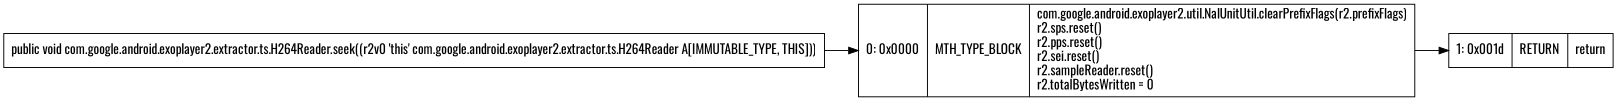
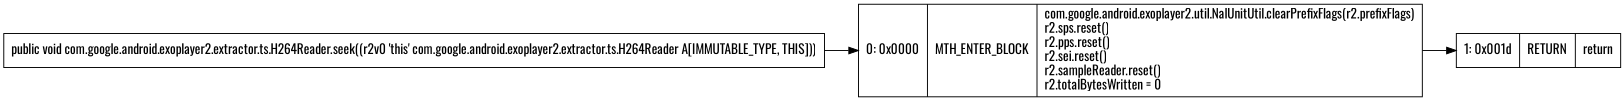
node "0: 0x0000": text "MTH_TYPE_BLOCK" -> "MTH_ENTER_BLOCK"
